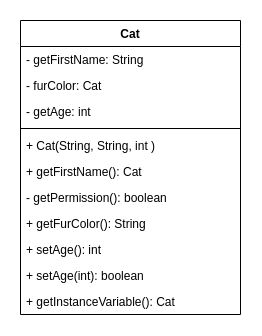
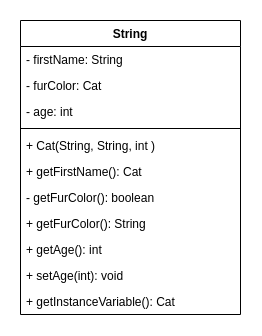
node "Cat": label "Cat" -> "String"
node "- getFirstName: String": label "- getFirstName: String" -> "- firstName: String"
node "- getAge: int": label "- getAge: int" -> "- age: int"
node "- getPermission(): boolean": label "- getPermission(): boolean" -> "- getFurColor(): boolean"
node "+ setAge(): int": label "+ setAge(): int" -> "+ getAge(): int"
node "+ setAge(int): boolean": label "+ setAge(int): boolean" -> "+ setAge(int): void"
